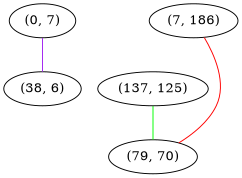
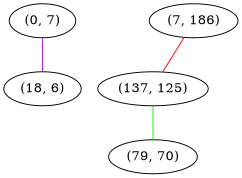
node "(38, 6)": label "(38, 6)" -> "(18, 6)"
edge "(7, 186)" -- "(79, 70)": now "(7, 186)" -- "(137, 125)"
